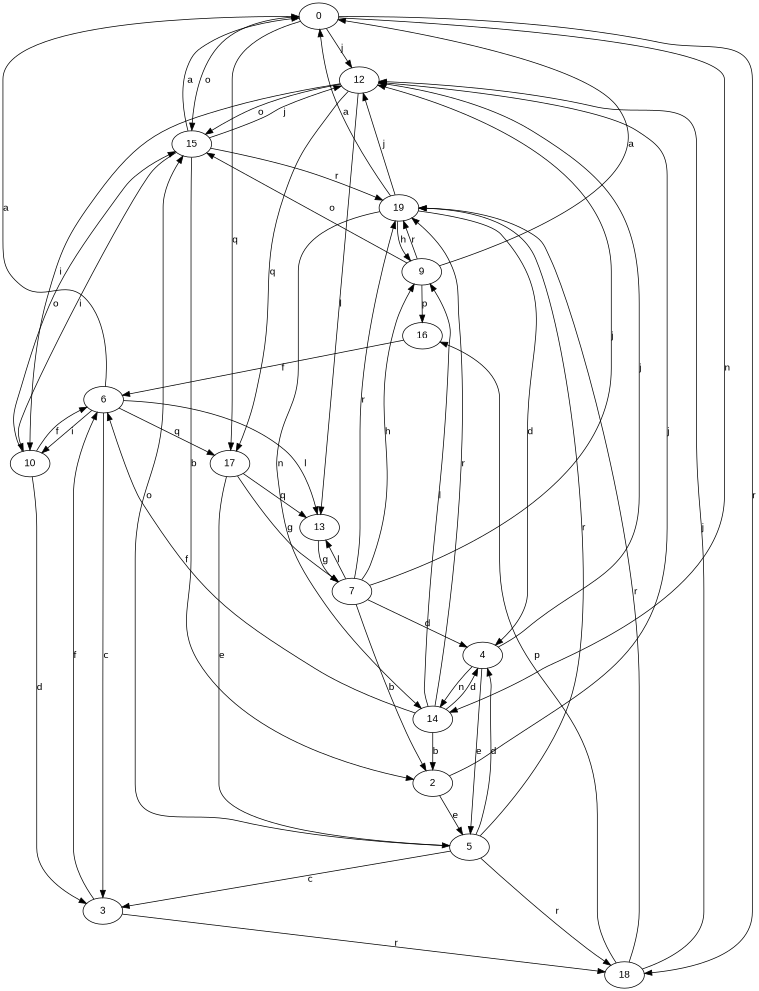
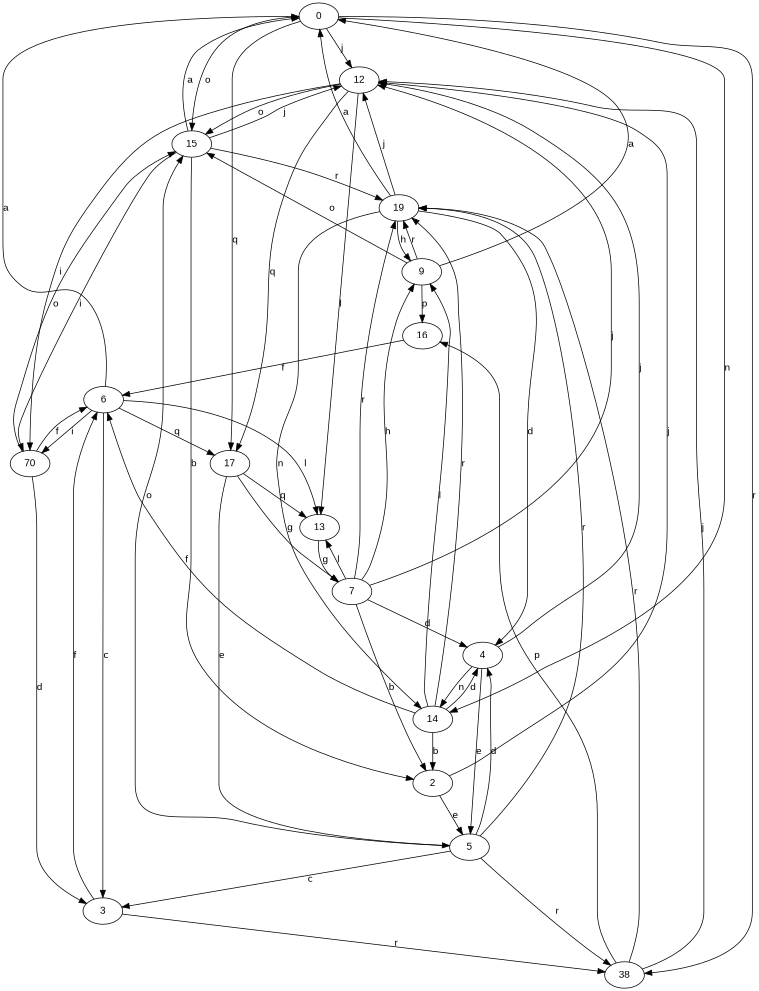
node "10": label "10" -> "70"
node "18": label "18" -> "38"
